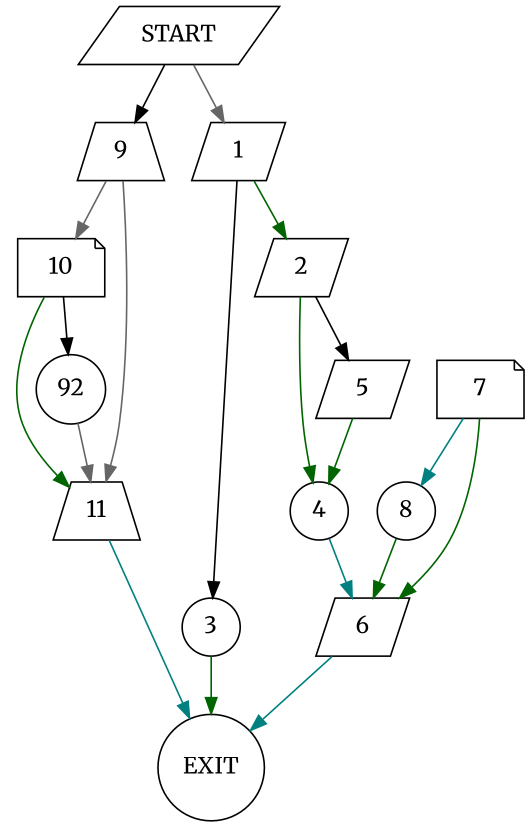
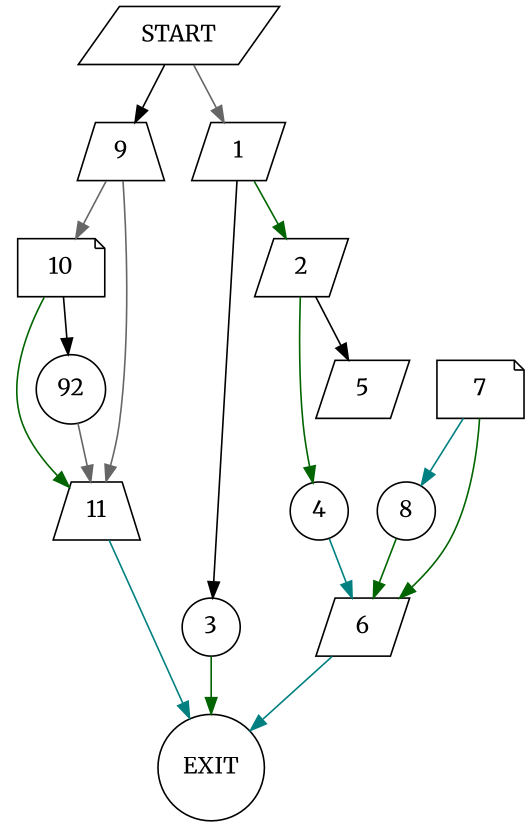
edge "5" -> "4": removed
